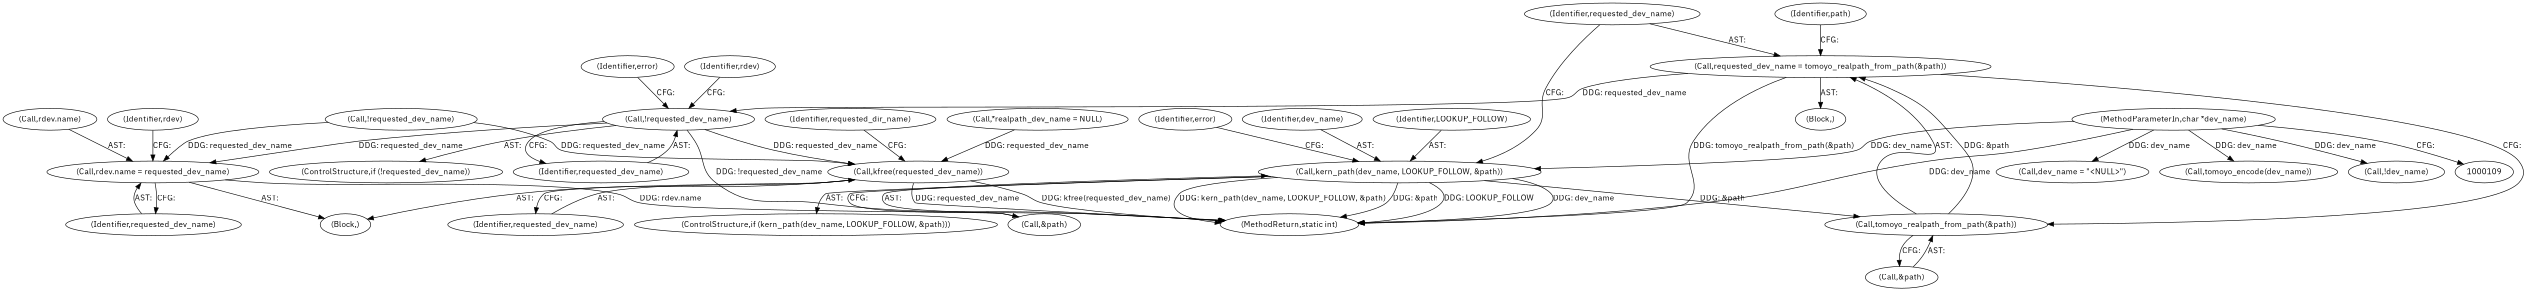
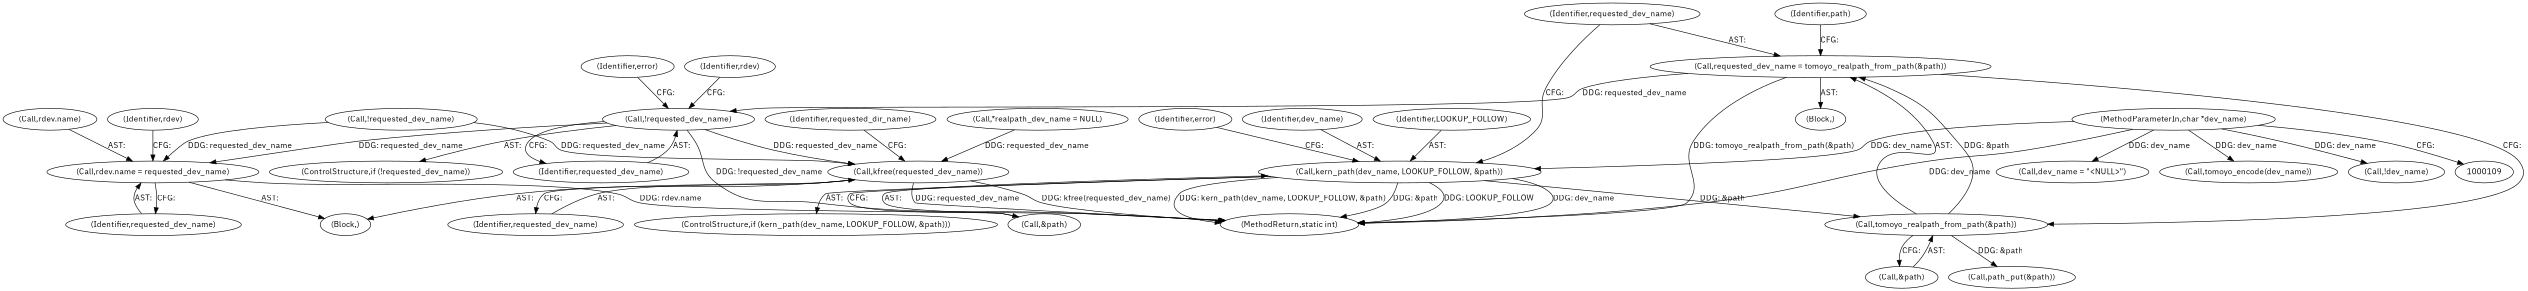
node "(Call,path_put(&path))": added
